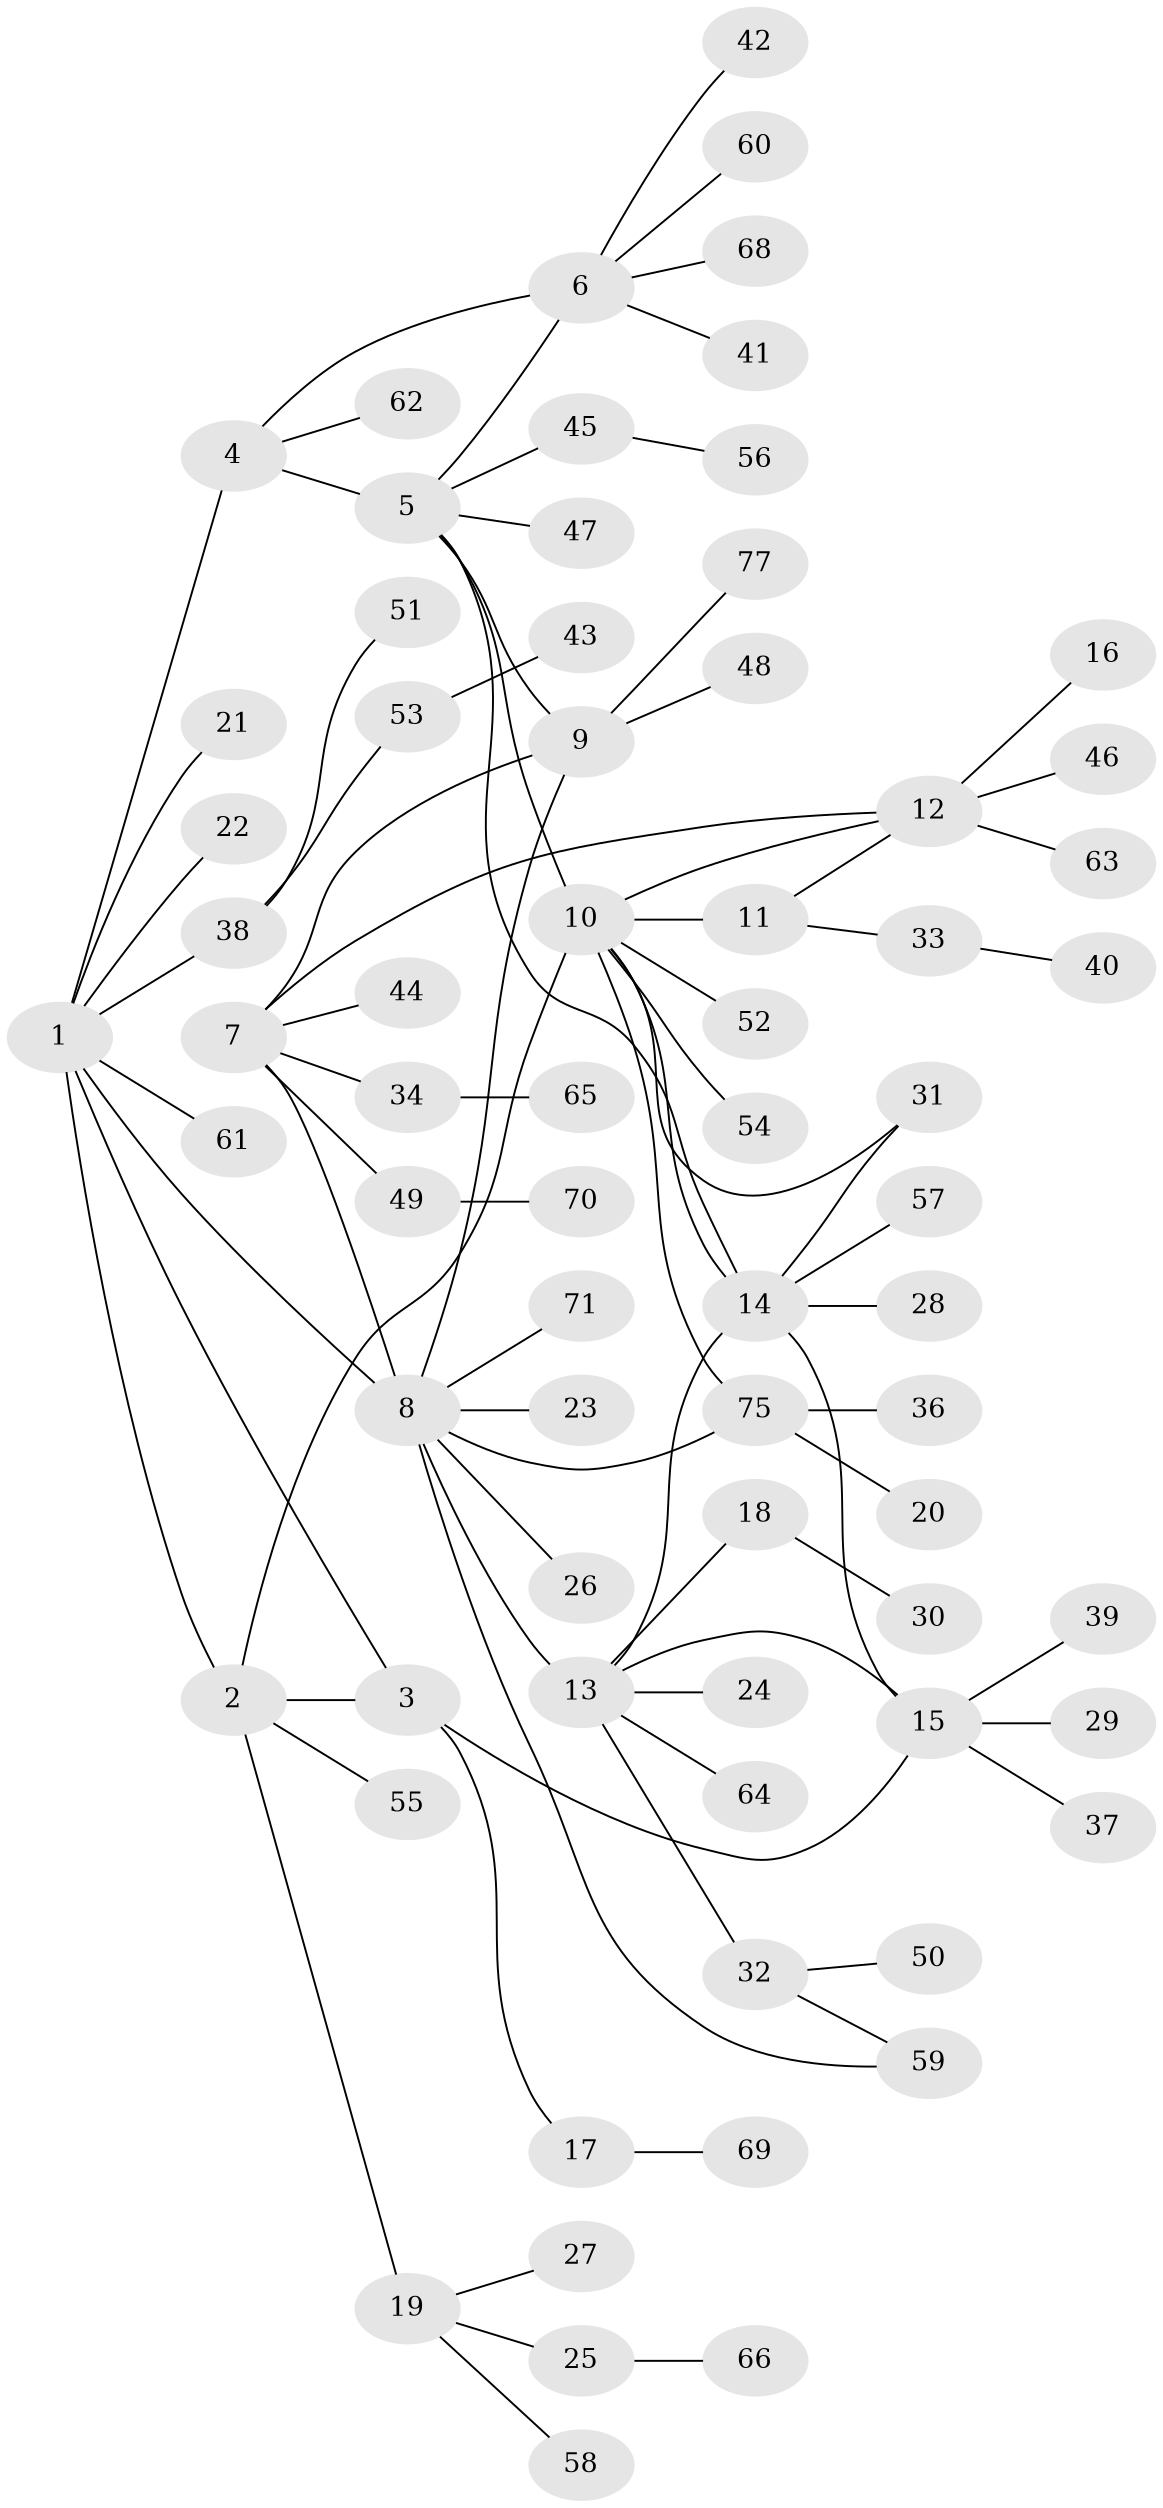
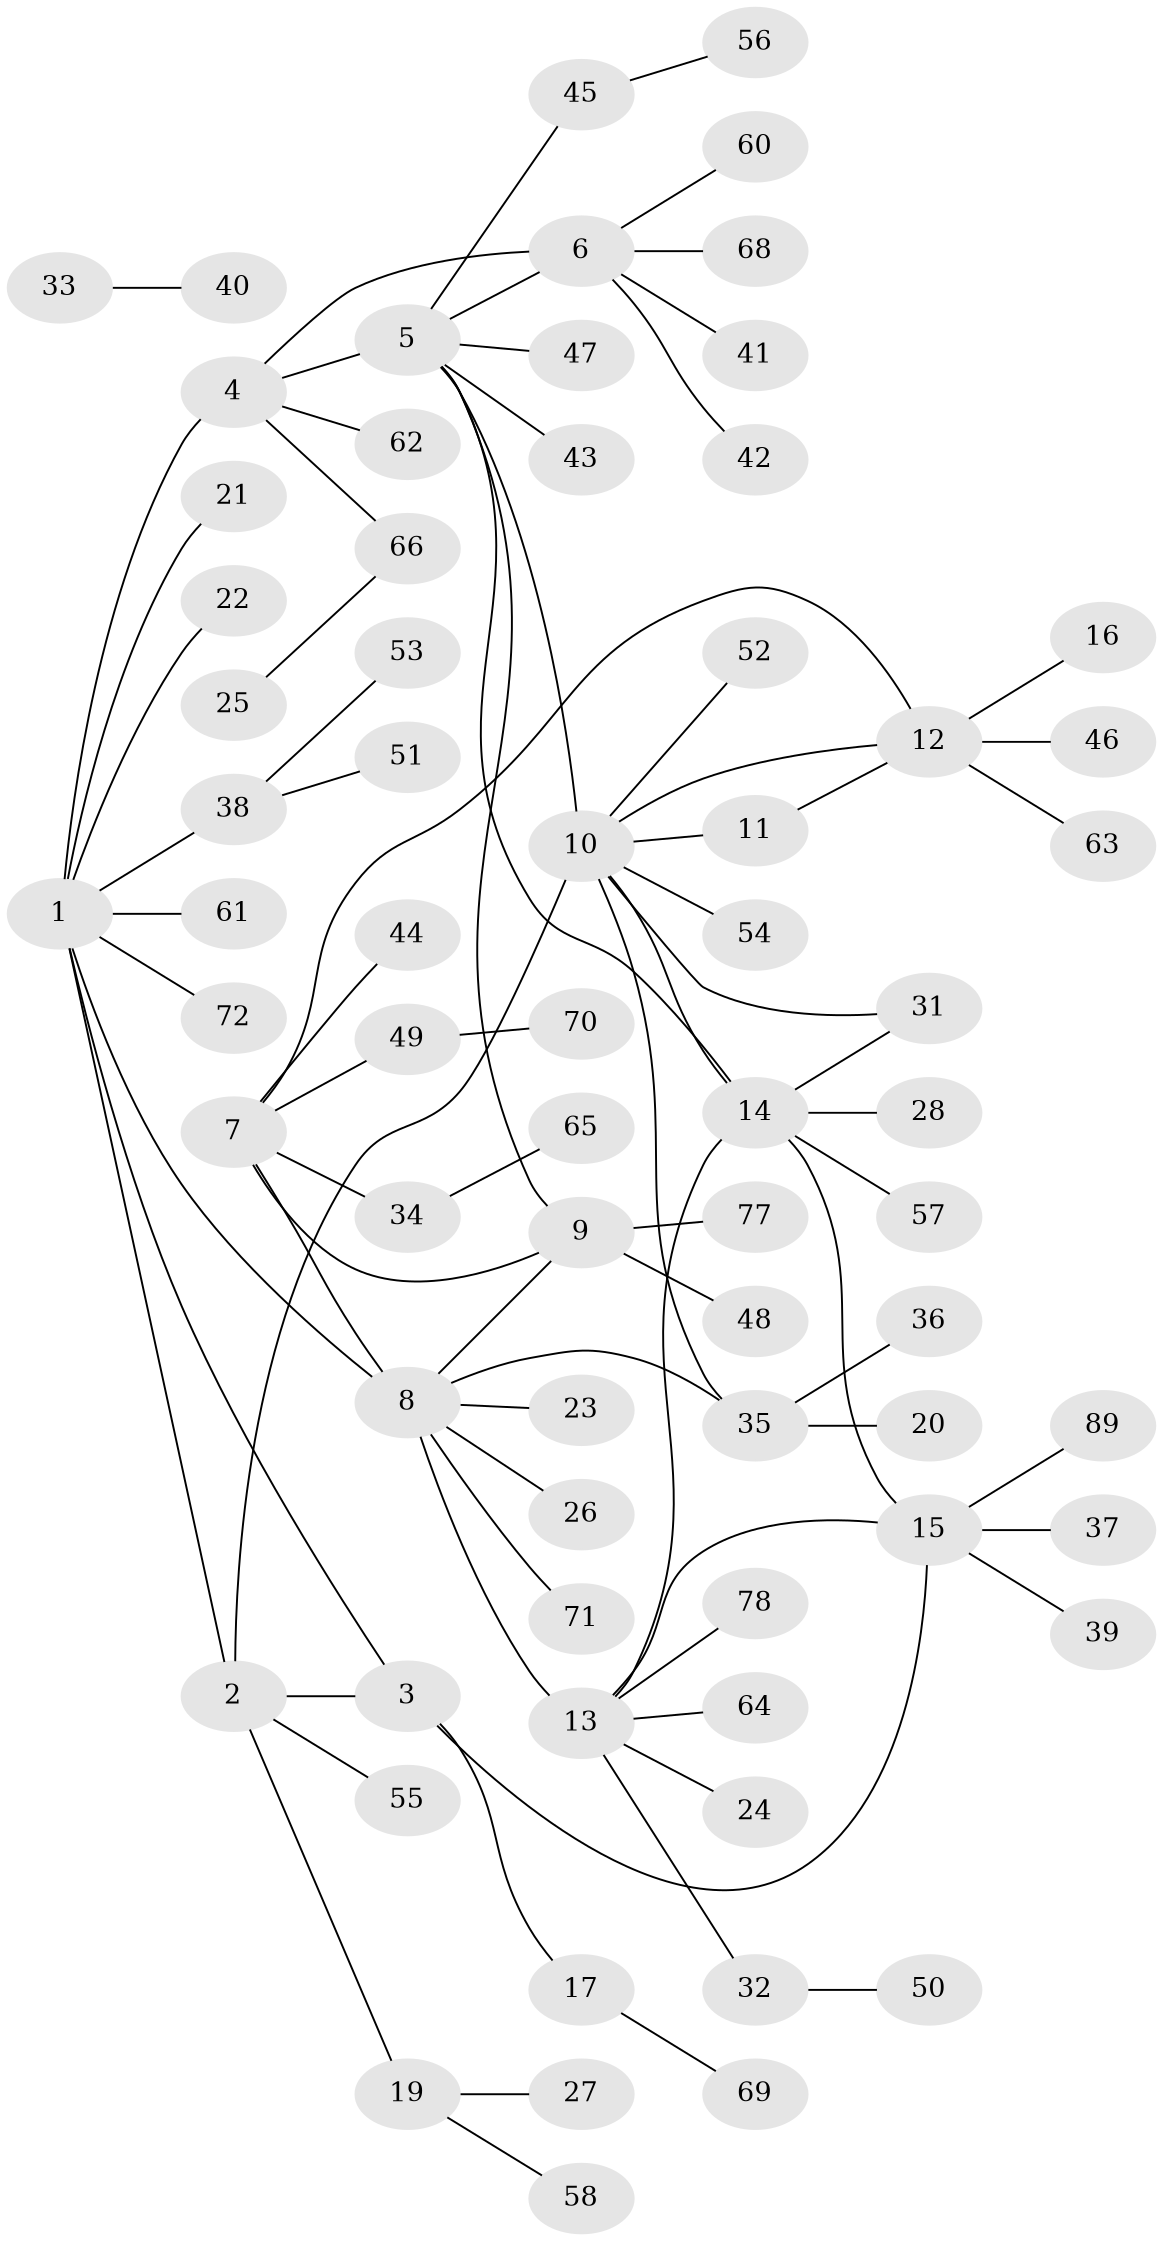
edge "4" -- "66": added
edge "43" -- "53": now "43" -- "5"
edge "11" -- "33": removed
node "72": added
node "75": label "75" -> "35"
node "18": label "18" -> "78"
node "30": removed
node "29": label "29" -> "89"
node "59": removed
edge "19" -- "25": removed
